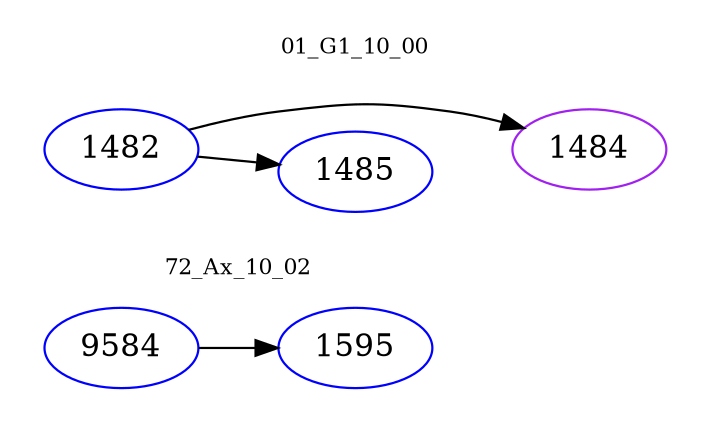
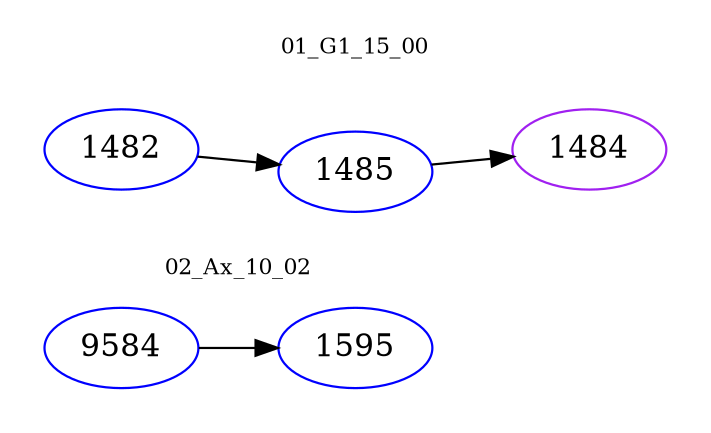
cluster "01_G1_10_00": label "01_G1_10_00" -> "01_G1_15_00"
edge "1482" -> "1484": now "1485" -> "1484"
cluster "72_Ax_10_02": label "72_Ax_10_02" -> "02_Ax_10_02"
